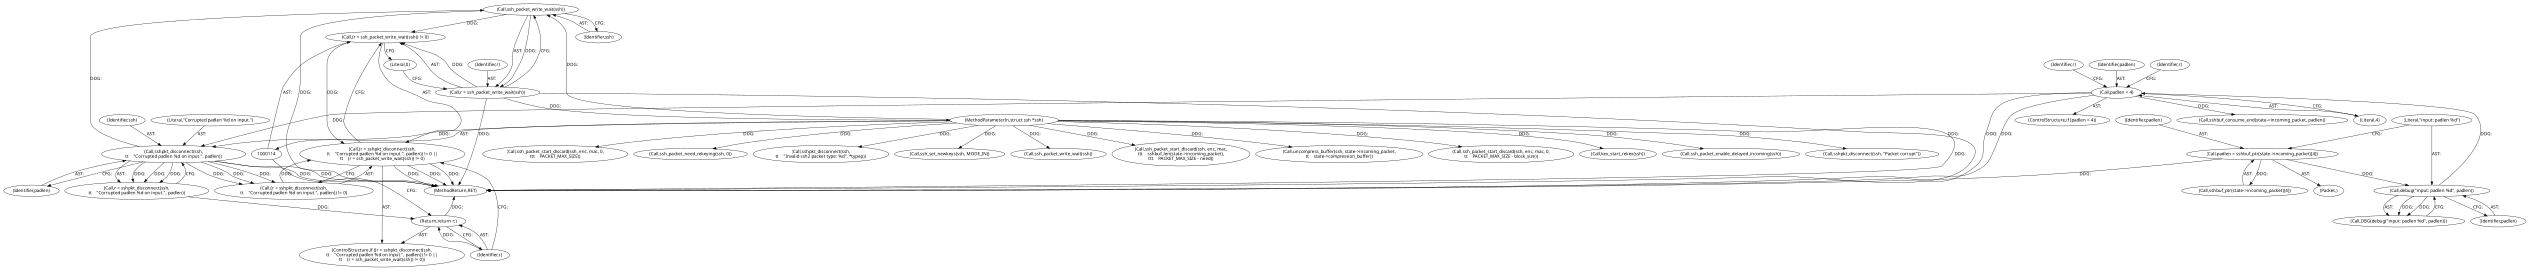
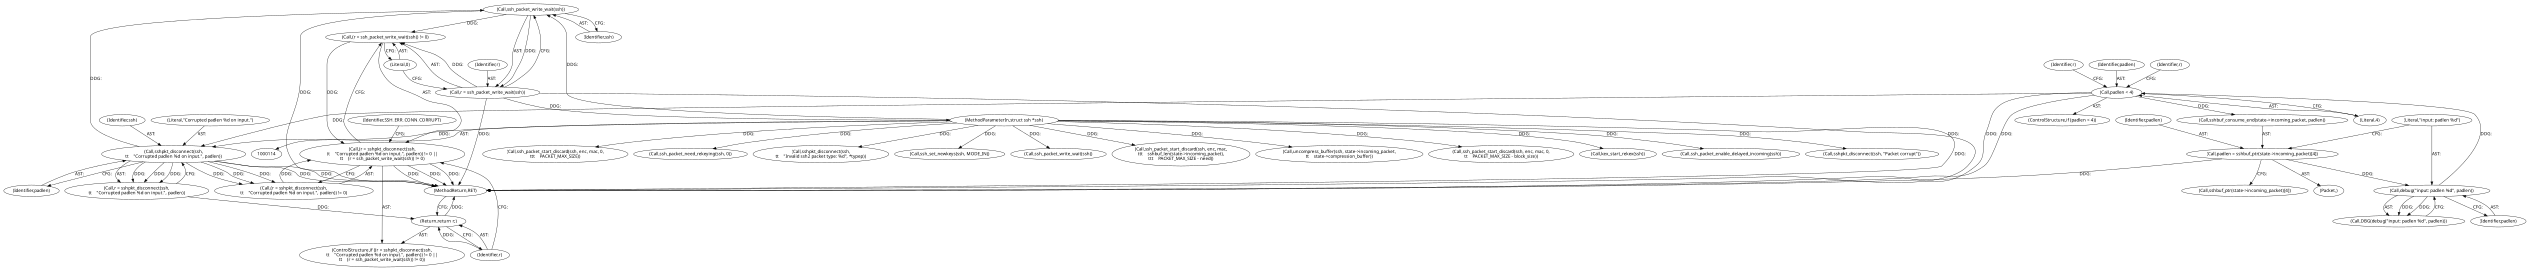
edge "1000114" -> "(Call,(r = ssh_packet_write_wait(ssh)) != 0)": now "(Literal,0)" -> "(Call,(r = ssh_packet_write_wait(ssh)) != 0)"
node "(Identifier,SSH_ERR_CONN_CORRUPT)": added
edge "(Call,sshbuf_ptr(state->incoming_packet)[4])" -> "(Call,padlen = sshbuf_ptr(state->incoming_packet)[4])": now "(Call,sshbuf_consume_end(state->incoming_packet, padlen))" -> "(Call,padlen = sshbuf_ptr(state->incoming_packet)[4])"
edge "(Call,padlen = sshbuf_ptr(state->incoming_packet)[4])" -> "(Call,sshbuf_ptr(state->incoming_packet)[4])": label "DDG: " -> "CFG: "
edge "1000114" -> "(Return,return r;)": now "(MethodReturn,RET)" -> "(Return,return r;)"
